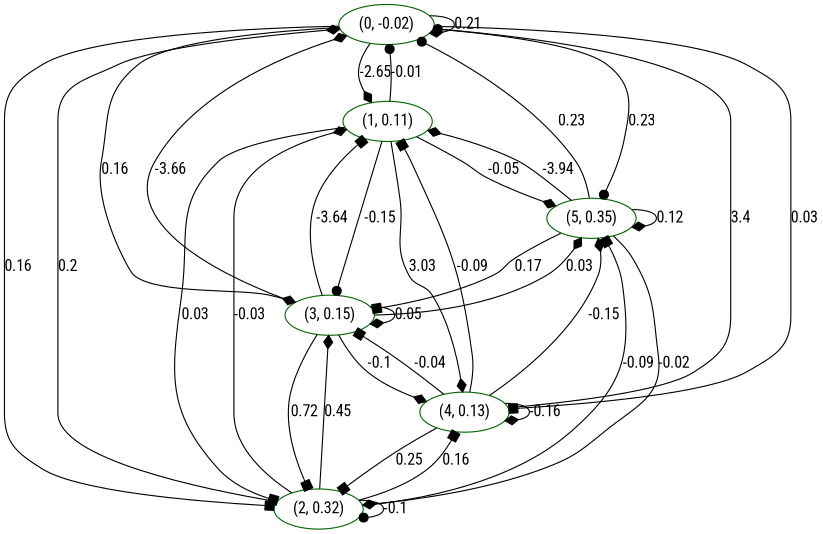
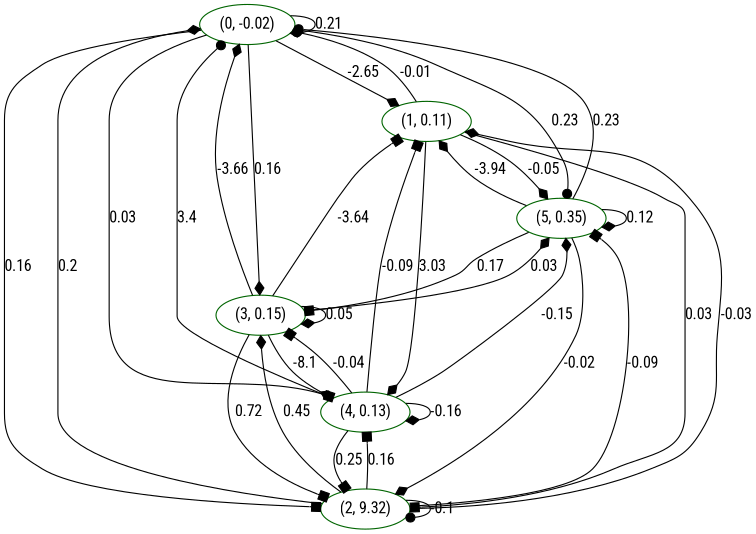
edge "(1, 0.11)" -> "(3, 0.15)": removed, label "-0.15"
edge "(3, 0.15)" -> "(4, 0.13)": label "-0.1" -> "-8.1"
node "(2, 0.32)": label "(2, 0.32)" -> "(2, 9.32)"
